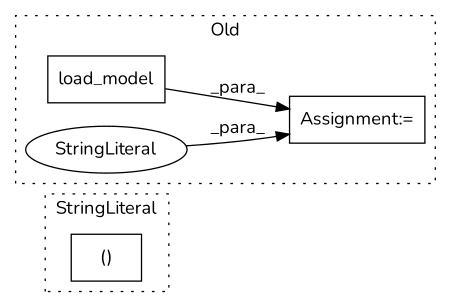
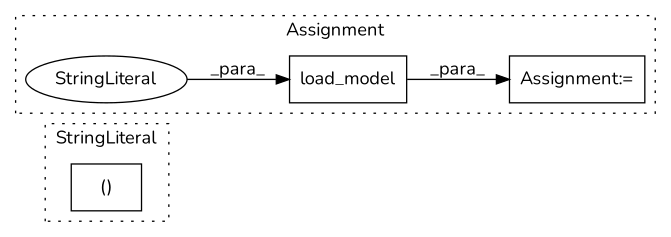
cluster "Old": label "Old" -> "Assignment"
edge "StringLiteral" -> "Assignment:=": now "StringLiteral" -> "load_model"
